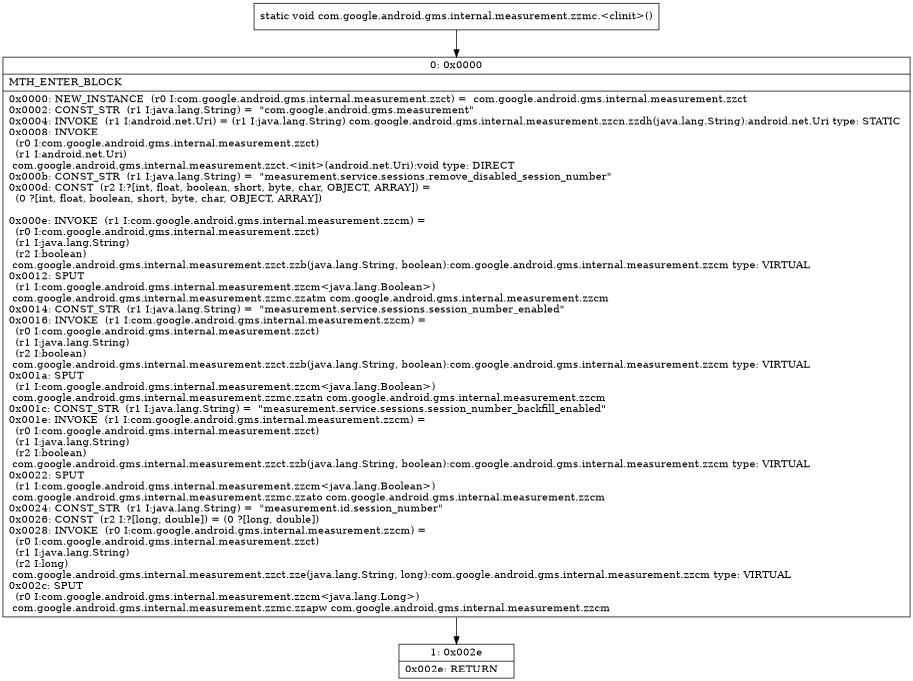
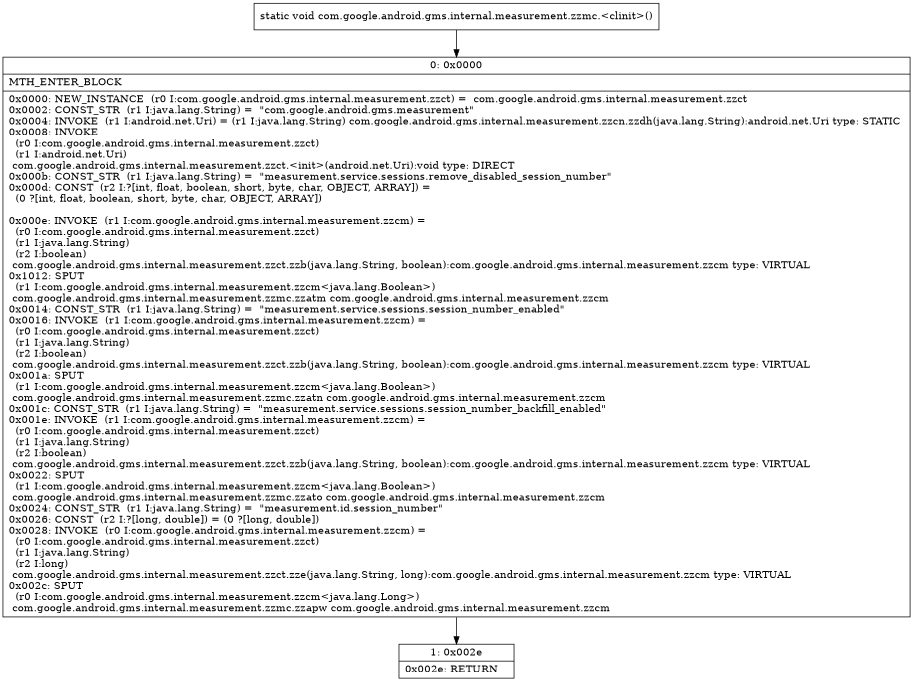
node "0: 0x0000": text "0x0012: SPUT" -> "0x1012: SPUT"
